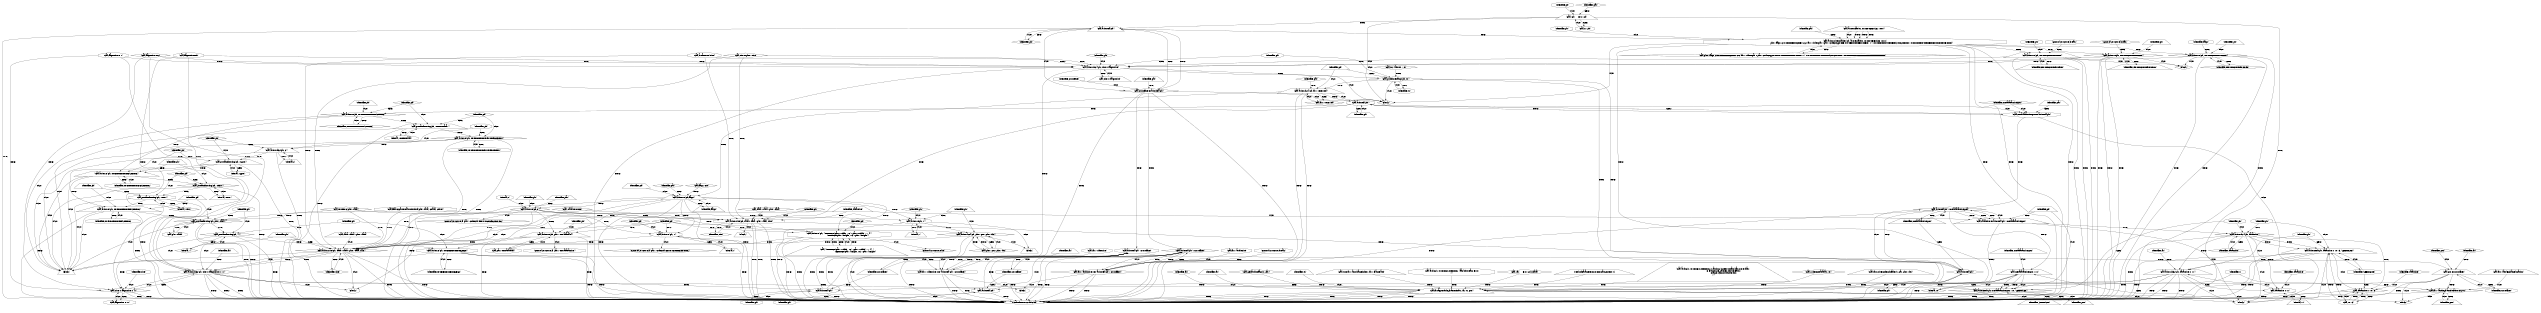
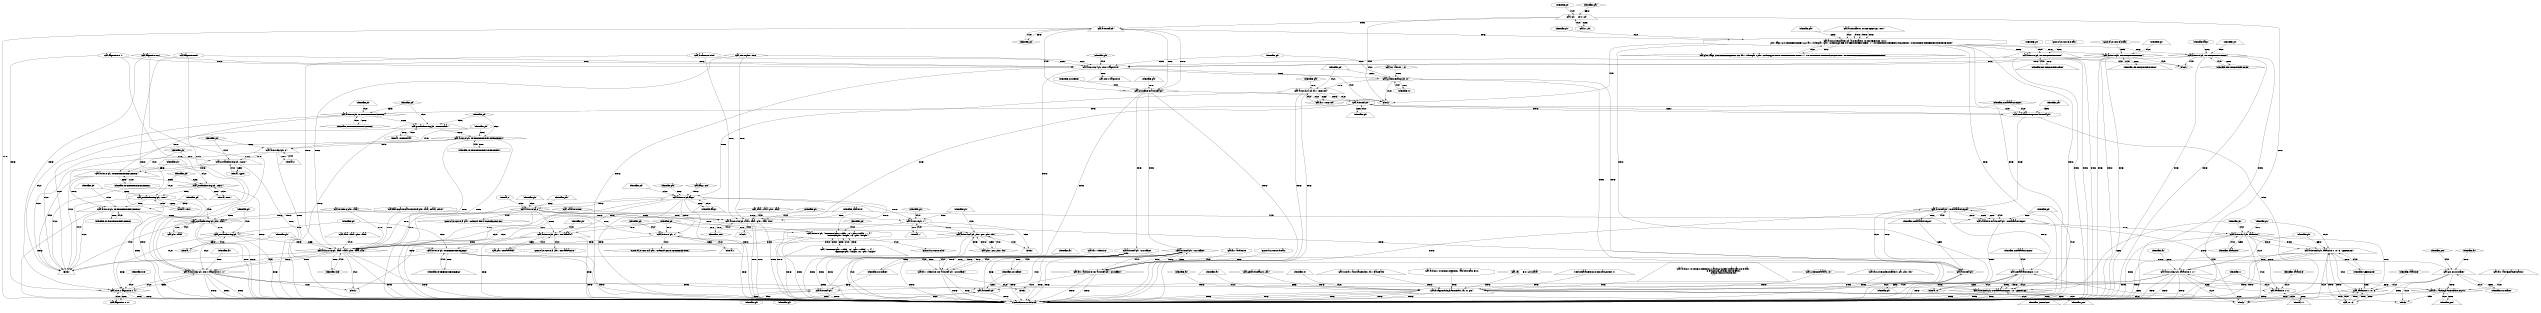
edge "(Call,size + flags_size)" -> "(Call,avio_wb24(pb, size + flags_size))": removed, label "AST:"
